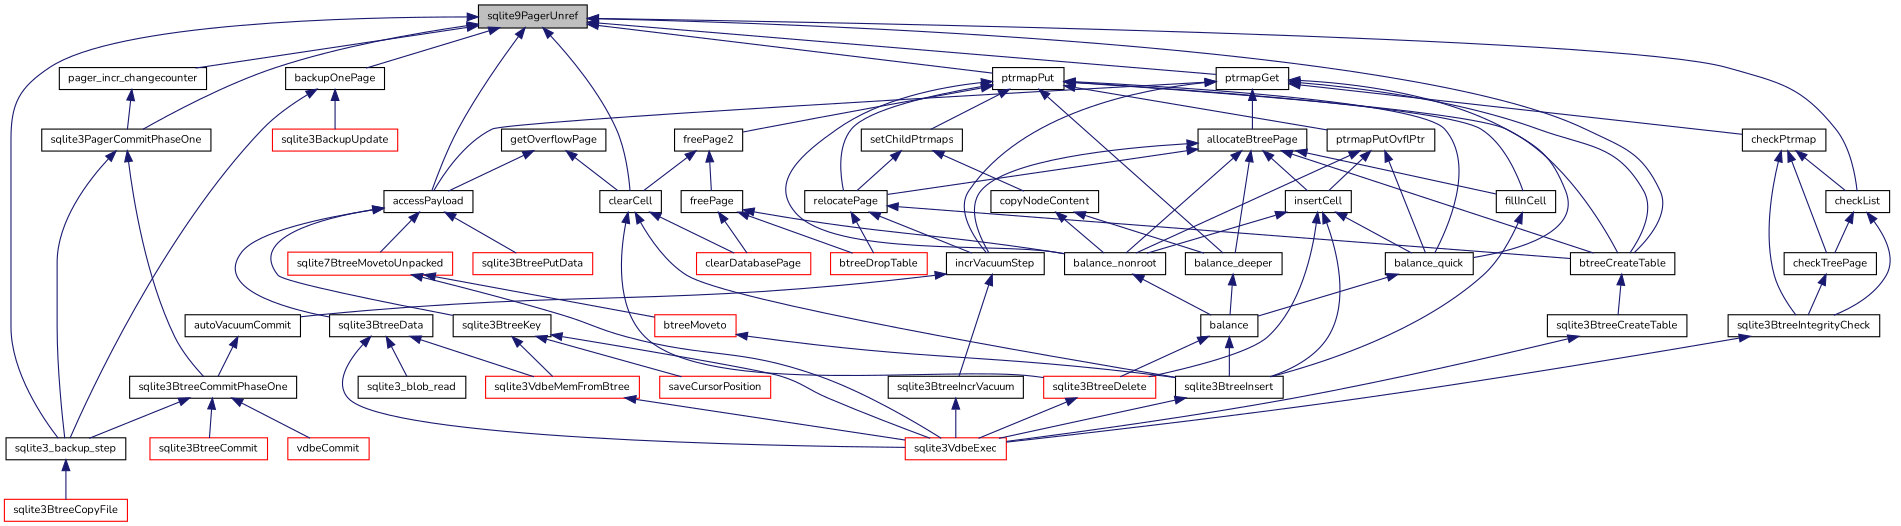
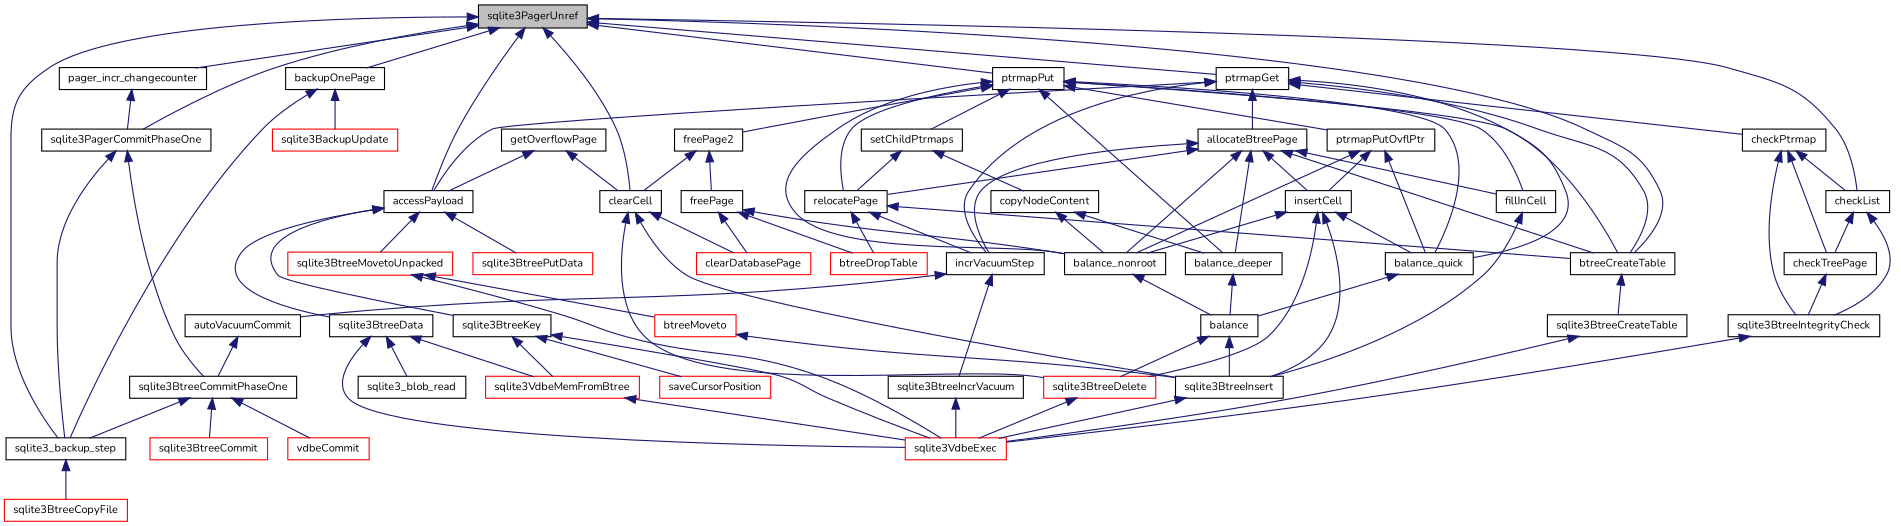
node "sqlite9PagerUnref": label "sqlite9PagerUnref" -> "sqlite3PagerUnref"
node "sqlite7BtreeMovetoUnpacked": label "sqlite7BtreeMovetoUnpacked" -> "sqlite3BtreeMovetoUnpacked"
